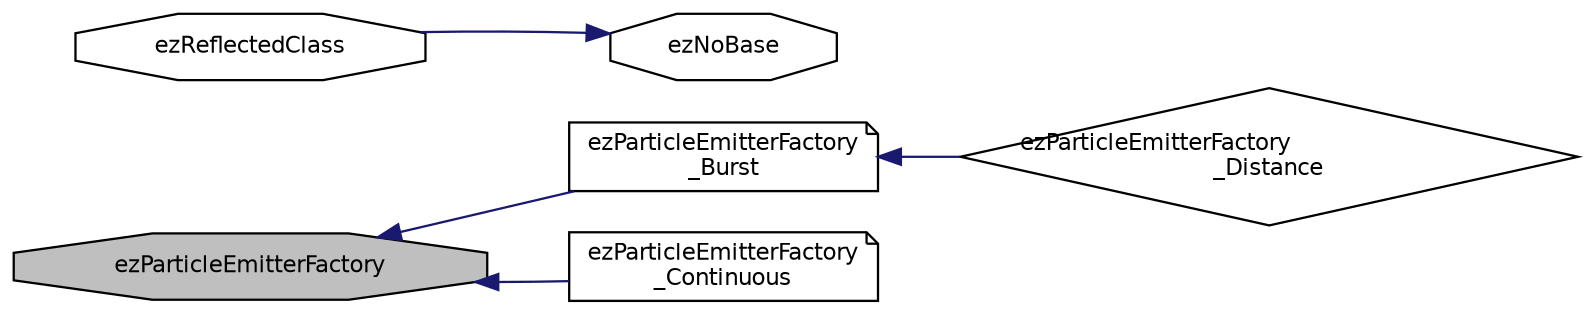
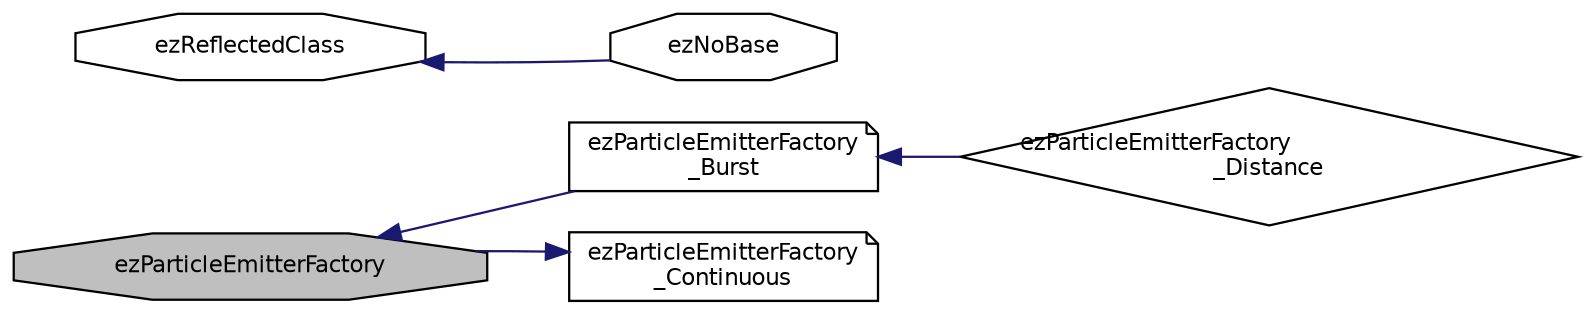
edge "ezReflectedClass" -> "ezNoBase": reversed
edge "ezParticleEmitterFactory _Continuous" -> "ezParticleEmitterFactory": reversed
